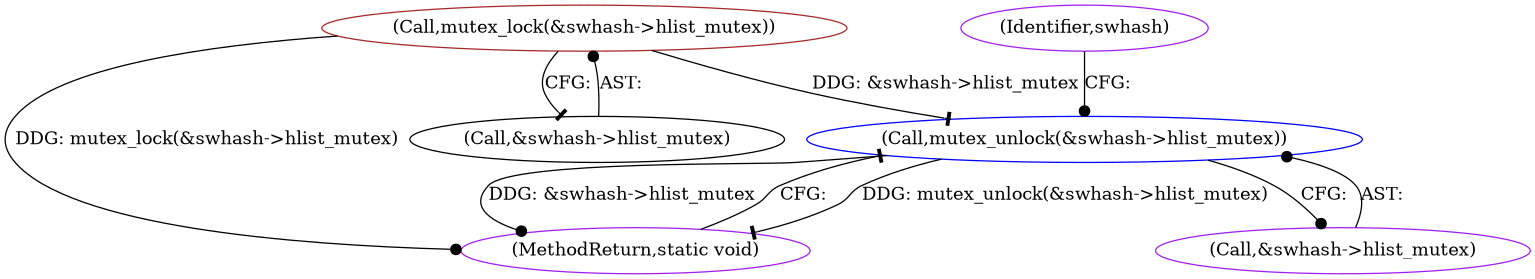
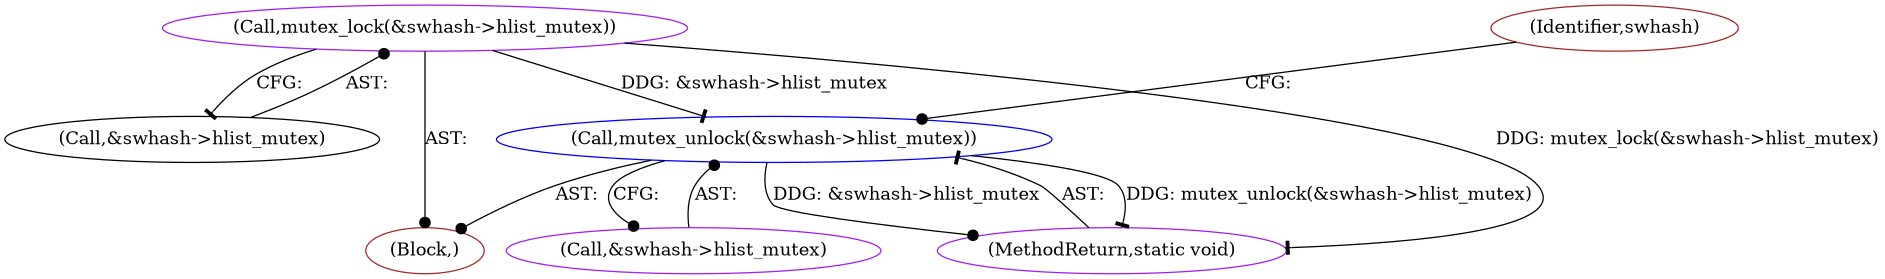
node "(Call,mutex_lock(&swhash->hlist_mutex))": color brown -> purple
node "(Identifier,swhash)": color purple -> brown
edge "(Call,mutex_lock(&swhash->hlist_mutex))" -> "(MethodReturn,static void)": arrowhead dot -> tee
edge "(MethodReturn,static void)" -> "(Call,mutex_unlock(&swhash->hlist_mutex))": label "CFG: " -> "AST: "
node "(Block,)": added
